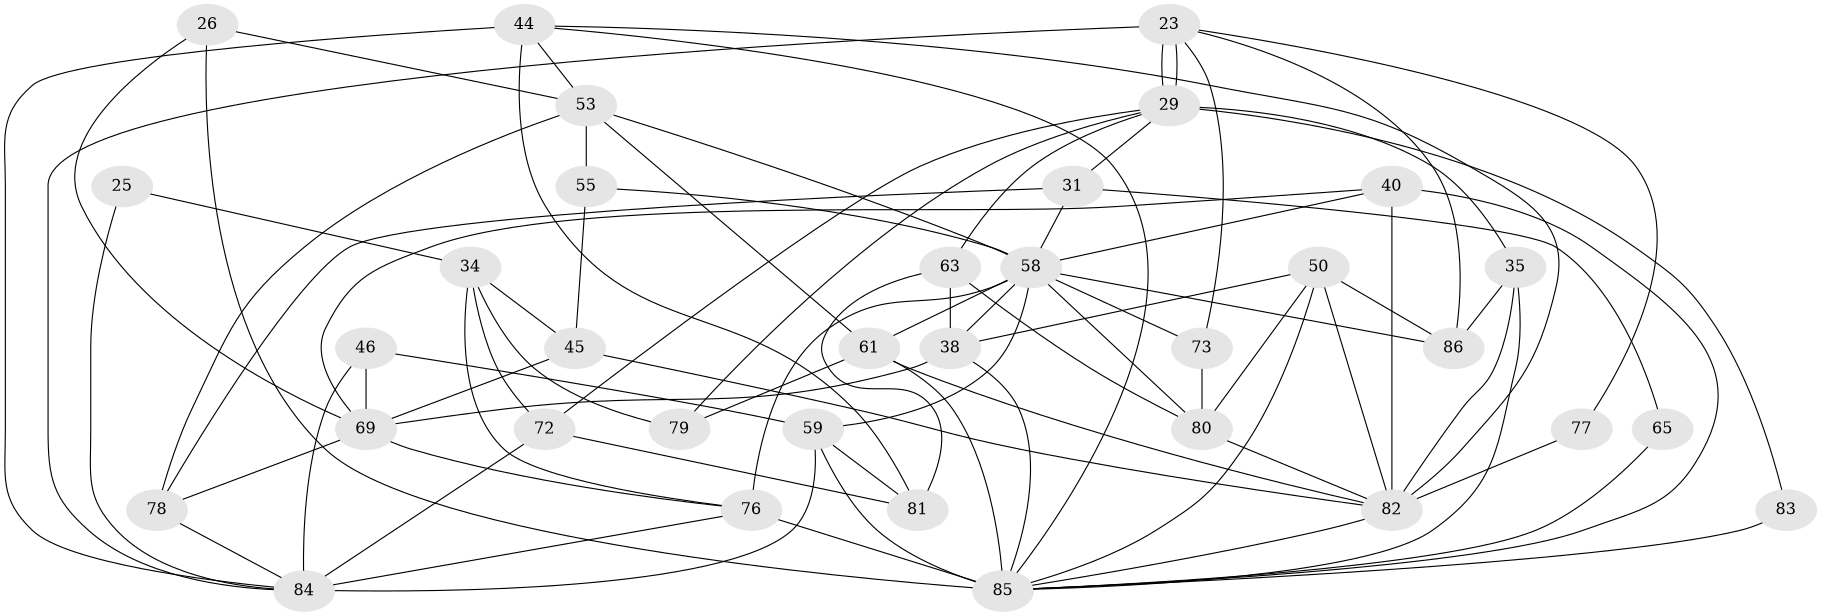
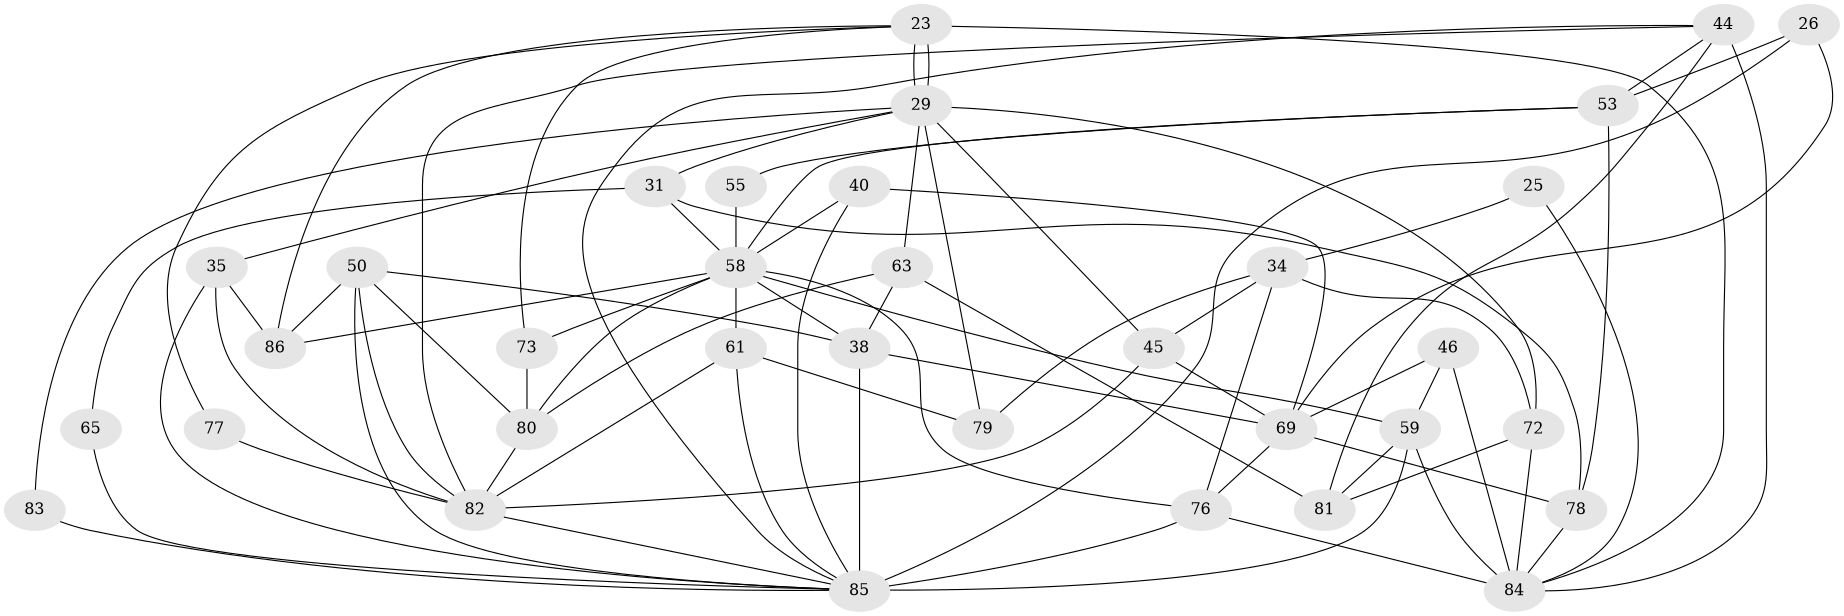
edge "53" -- "61": removed
edge "55" -- "45": now "29" -- "45"
edge "40" -- "82": removed
